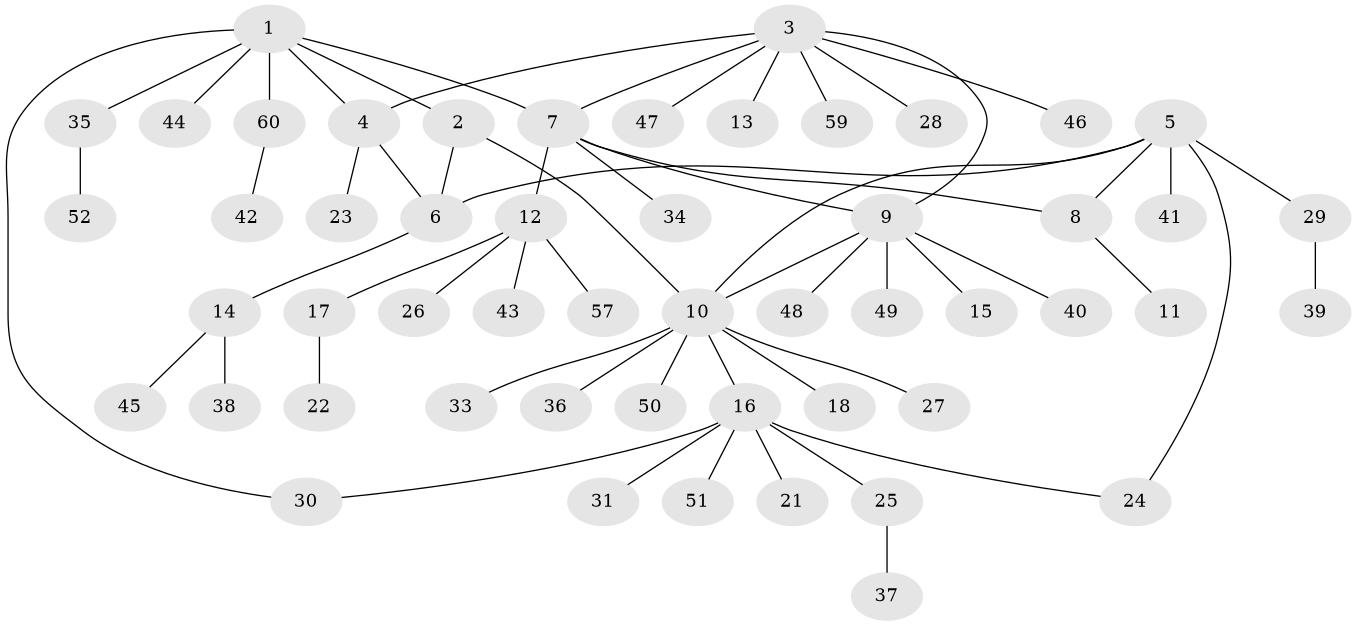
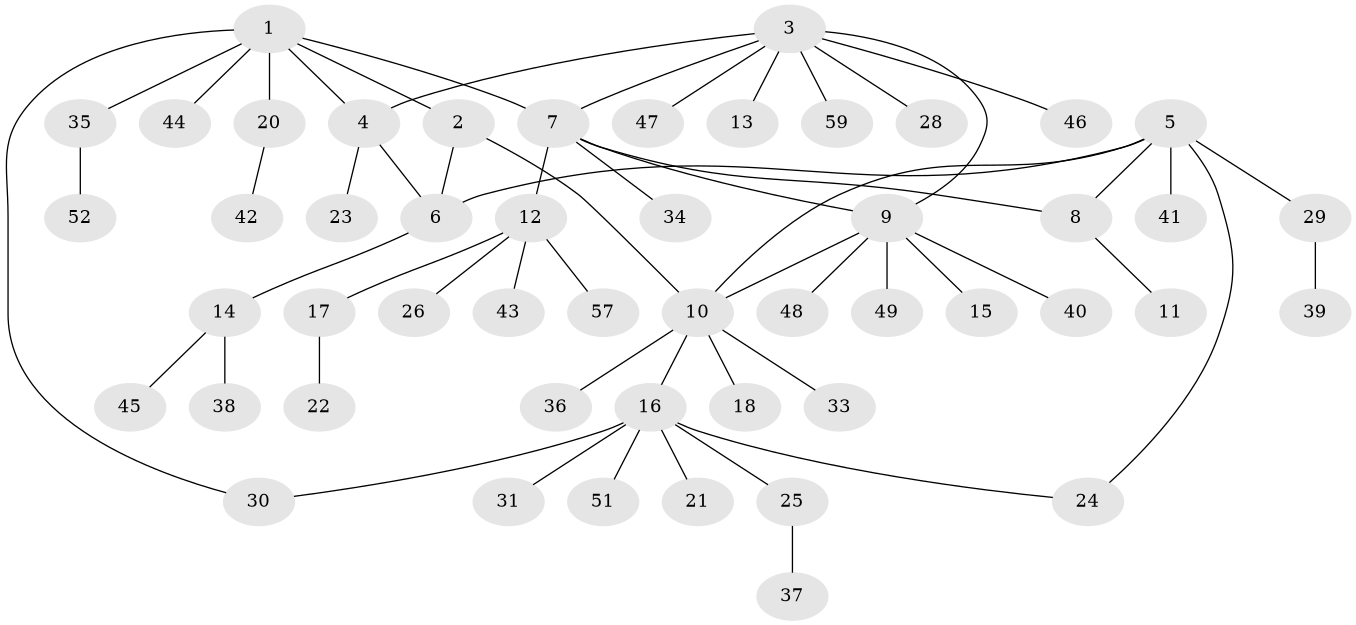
node "60": label "60" -> "20"
node "50": removed
node "27": removed
